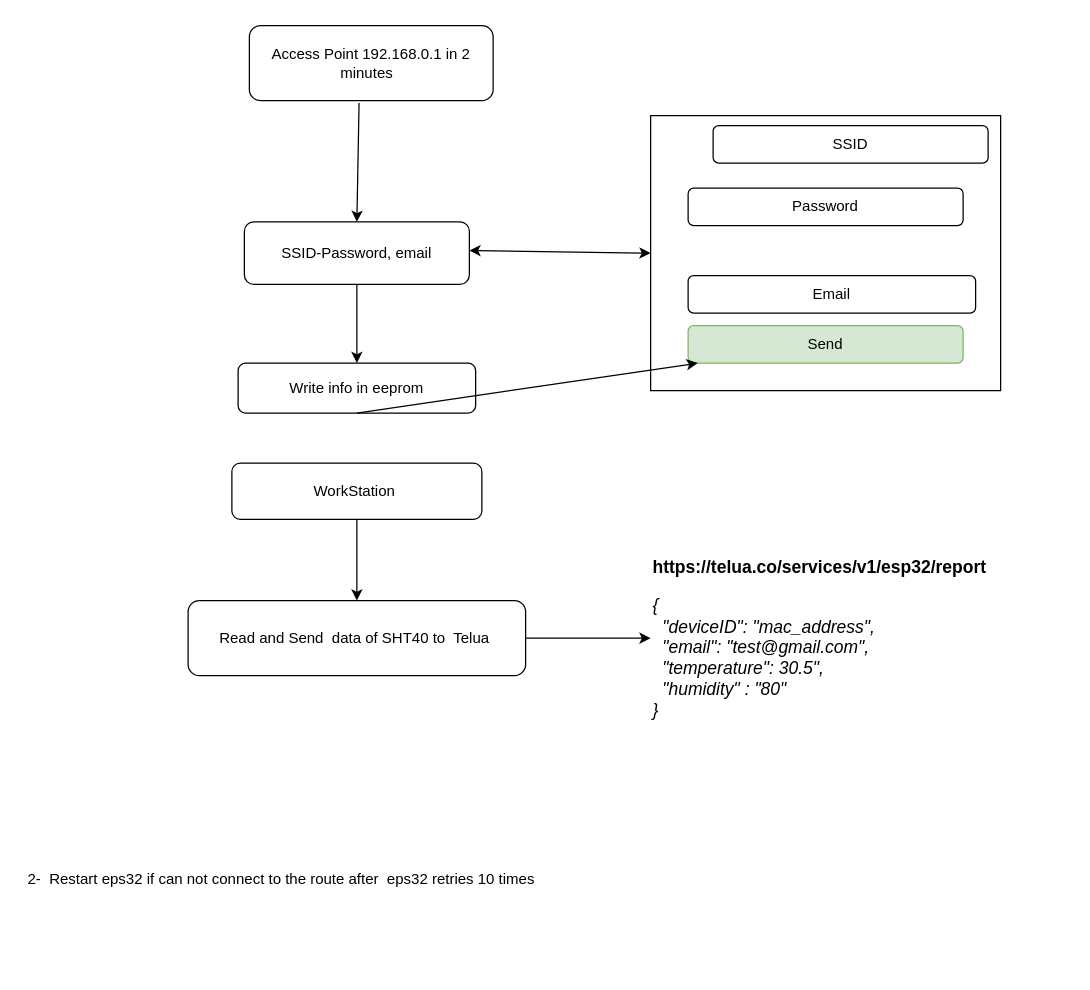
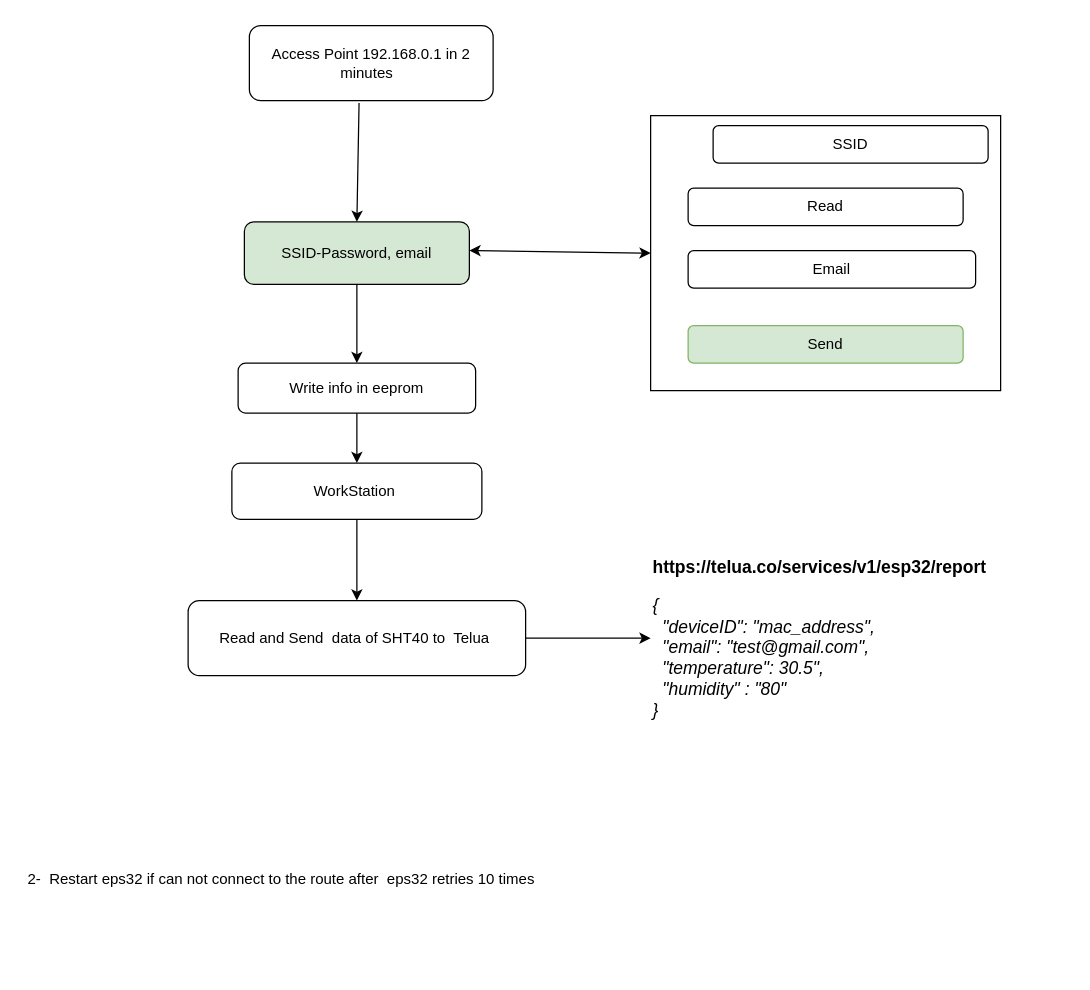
node "Password": label "Password" -> "Read"
node "SSID-Password, email": fillcolor #ffffff -> #d5e8d4
node "Email": moved (832, 294) -> (832, 269)
edge "Write info in eeprom" -> "Send": now "Write info in eeprom" -> "WorkStation"
